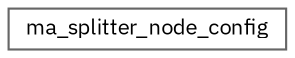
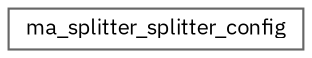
node "ma_splitter_node_config": label "ma_splitter_node_config" -> "ma_splitter_splitter_config"
